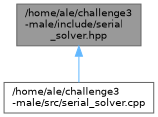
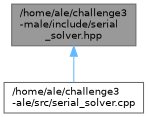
node "/home/ale/challenge3 -male/src/serial_solver.cpp": label "/home/ale/challenge3 -male/src/serial_solver.cpp" -> "/home/ale/challenge3 -ale/src/serial_solver.cpp"
